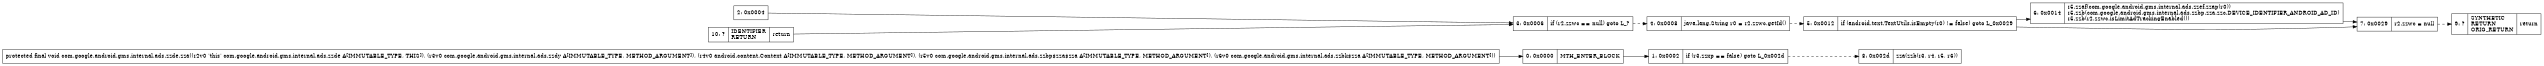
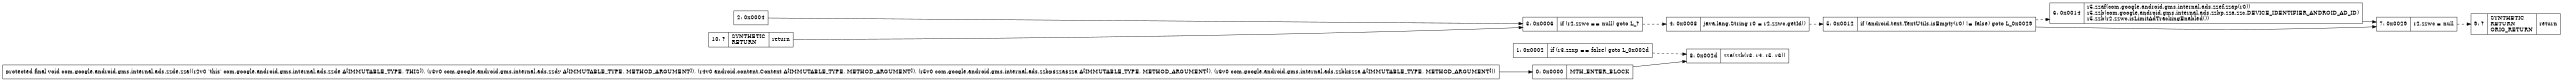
edge "5: 0x0012" -> "6: 0x0014": style solid -> dashed
node "10: ?": text "IDENTIFIER" -> "SYNTHETIC"
edge "0: 0x0000" -> "1: 0x0002": now "0: 0x0000" -> "8: 0x002d"
